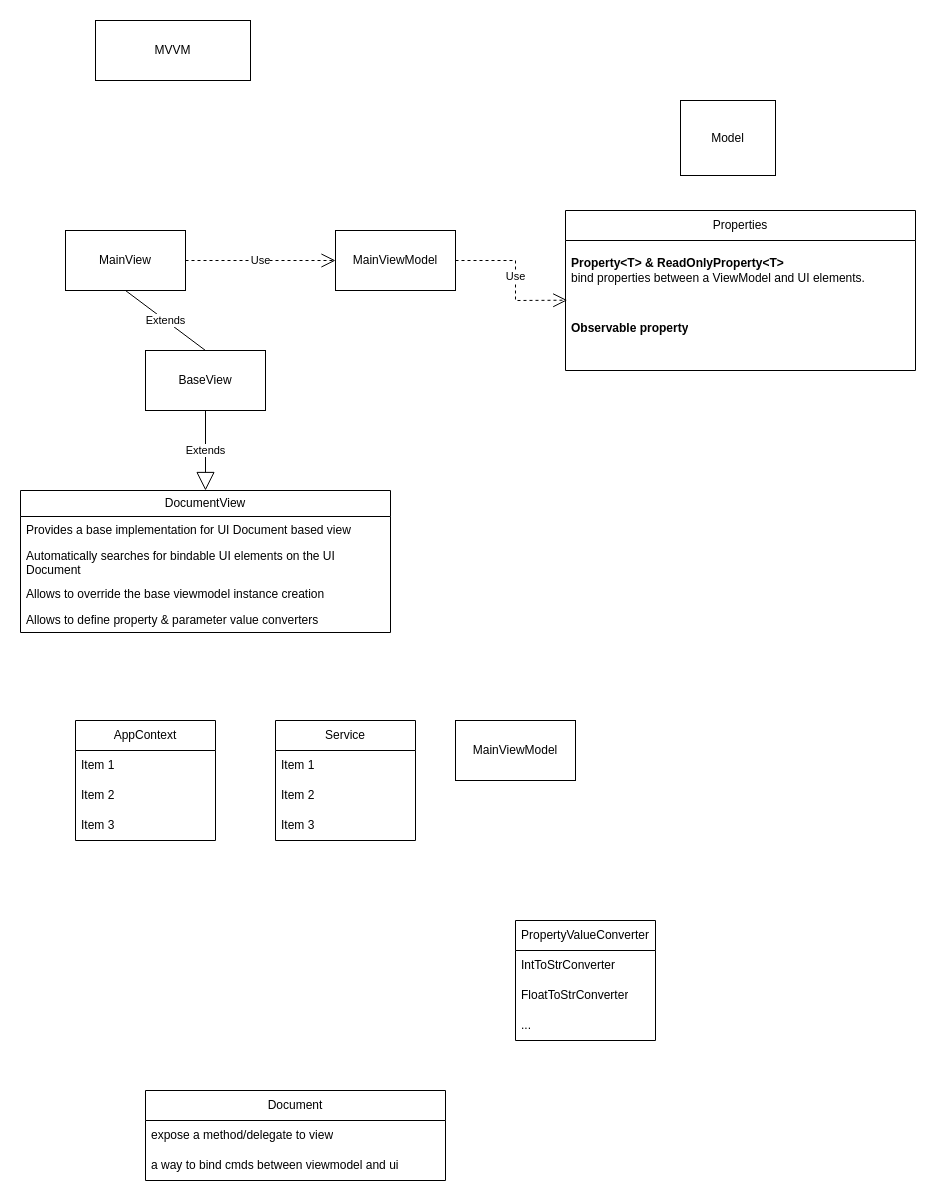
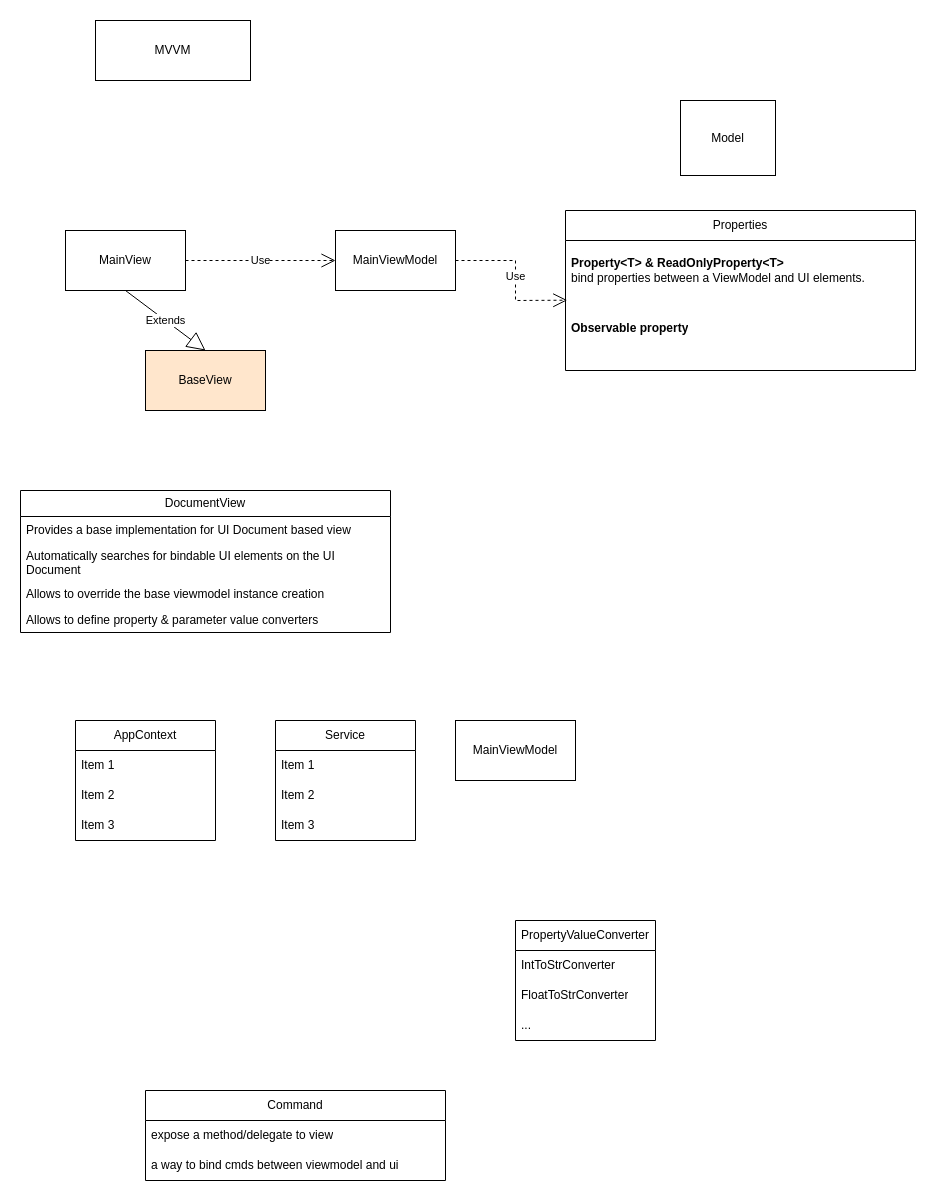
edge "MainView" -- "BaseView": arrowhead none -> block
node "BaseView": fillcolor #ffffff -> #ffe6cc
edge "BaseView" -> "DocumentView": removed, label "Extends"
node "Document": label "Document" -> "Command"
